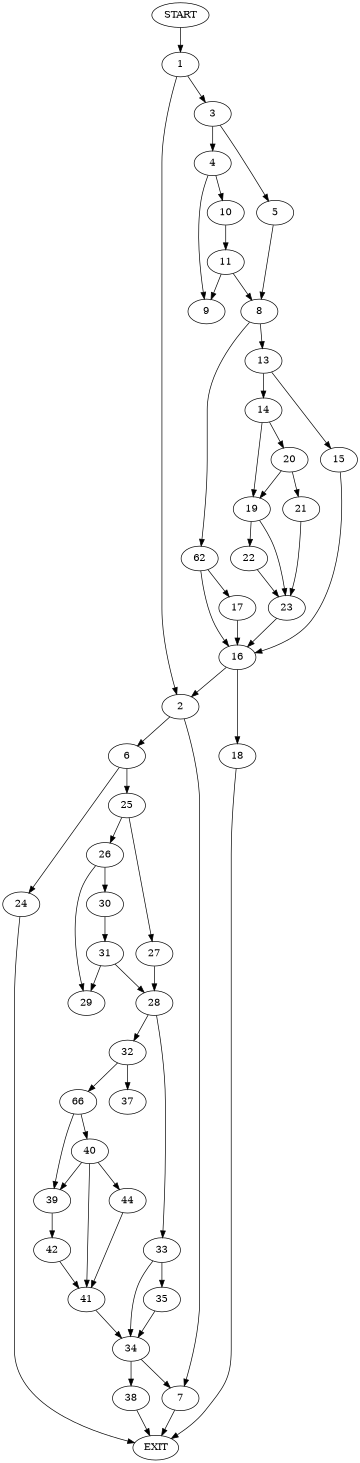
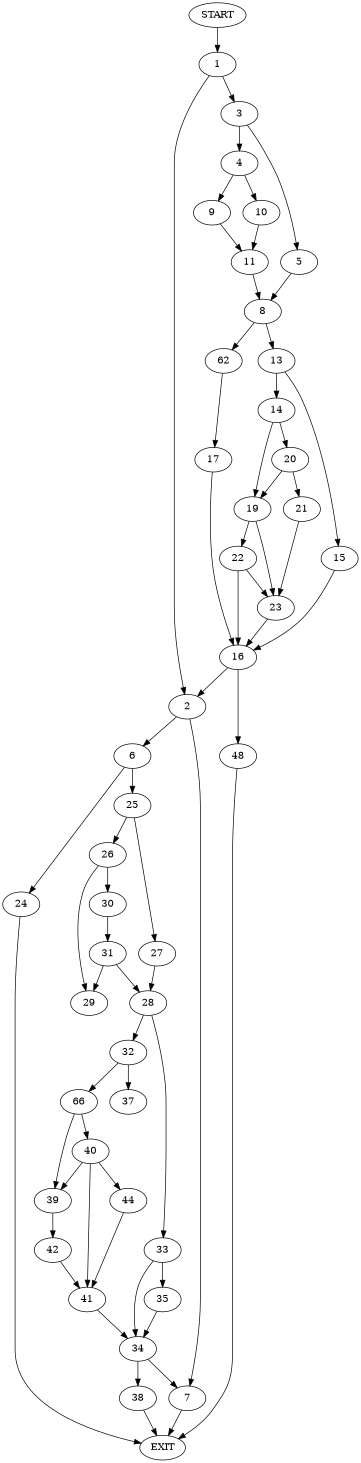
edge "11" -> "9": reversed
edge "62" -> "16": now "22" -> "16"
node "18": label "18" -> "48"
